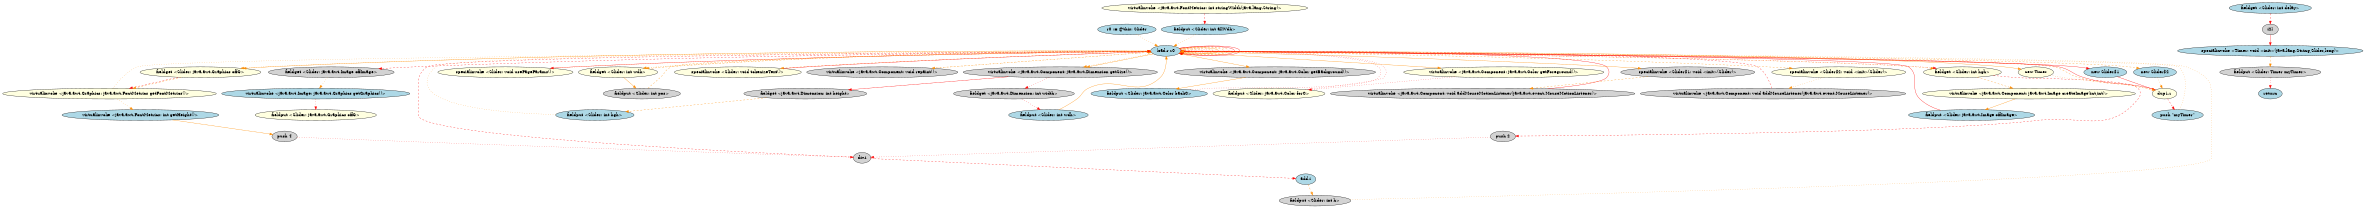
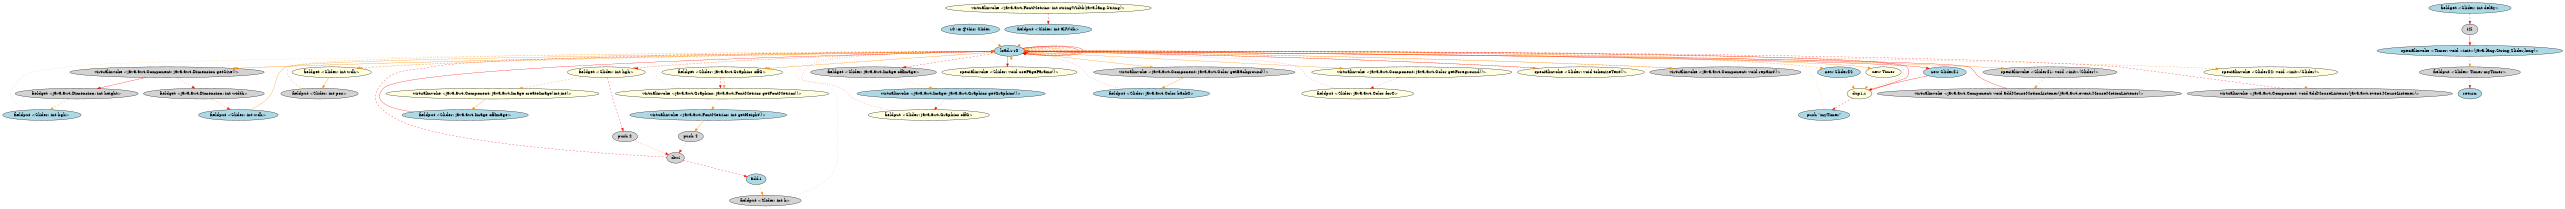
edge "virtualinvoke <java.awt.Component: void repaint()>" -> "load.r r0": style dotted -> solid
edge "fieldput <Slider: java.awt.Graphics offG>" -> "load.r r0": added
